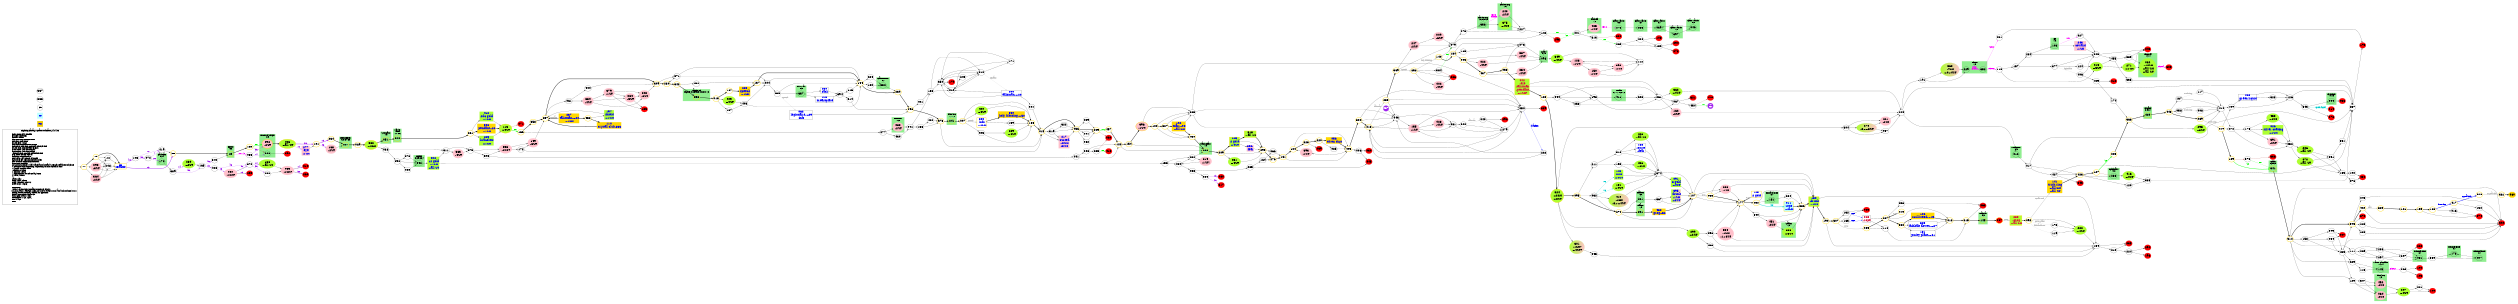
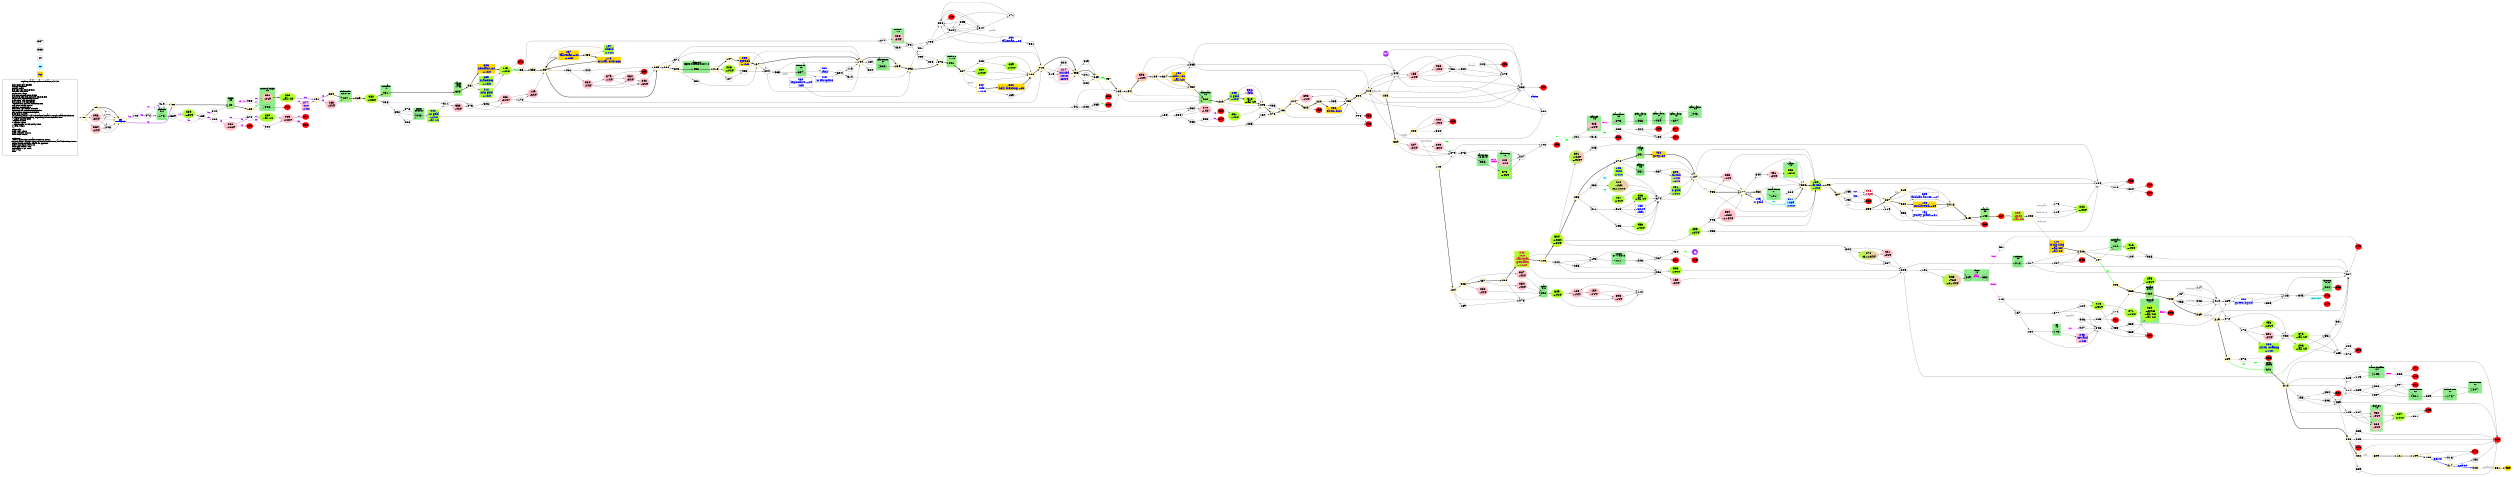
edge "261" -> "067": now "226" -> "067"
